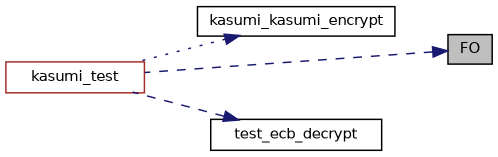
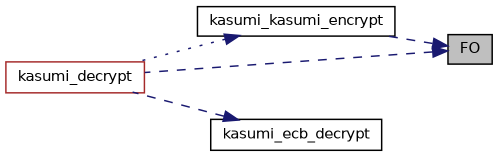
edge "kasumi_kasumi_encrypt" -> "FO": added
node "kasumi_test": label "kasumi_test" -> "kasumi_decrypt"
node "test_ecb_decrypt": label "test_ecb_decrypt" -> "kasumi_ecb_decrypt"
